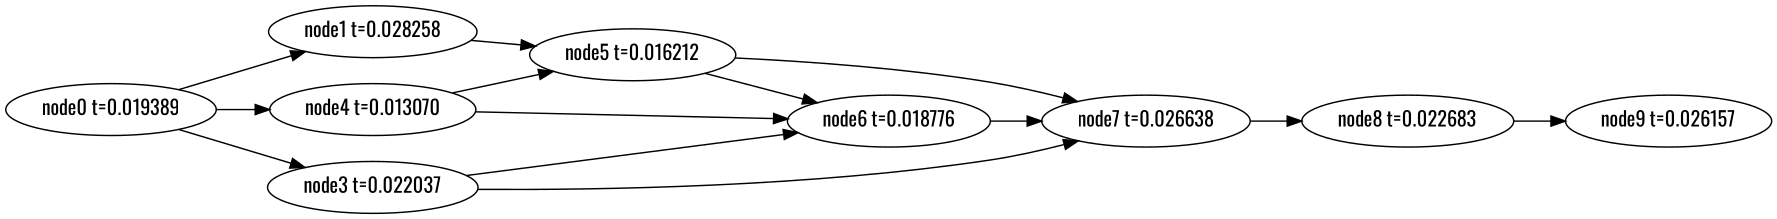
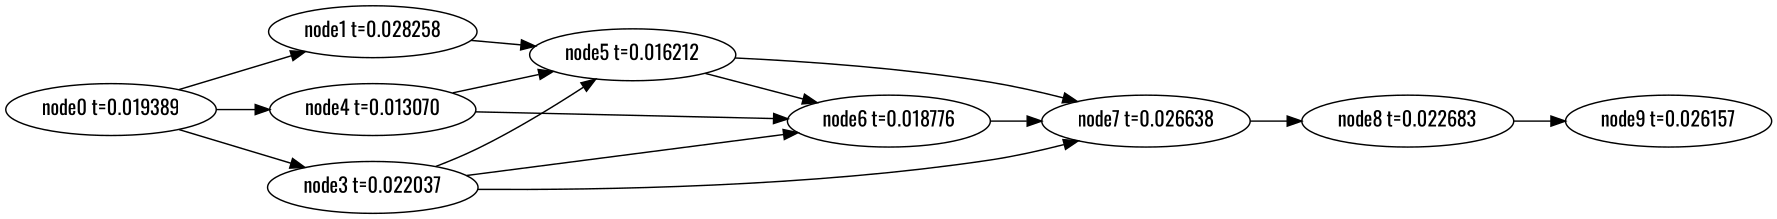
edge "node3 t=0.022037" -> "node5 t=0.016212": added
